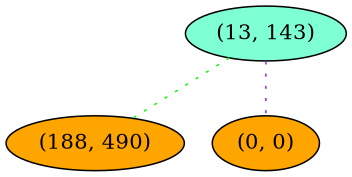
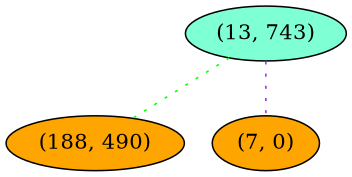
node "(13, 143)": label "(13, 143)" -> "(13, 743)"
node "(0, 0)": label "(0, 0)" -> "(7, 0)"
